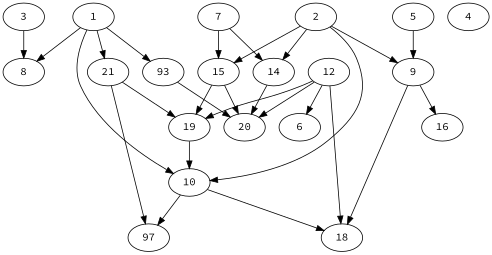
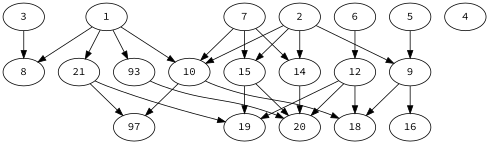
edge "12" -> "6": reversed
edge "19" -> "10": now "7" -> "10"
